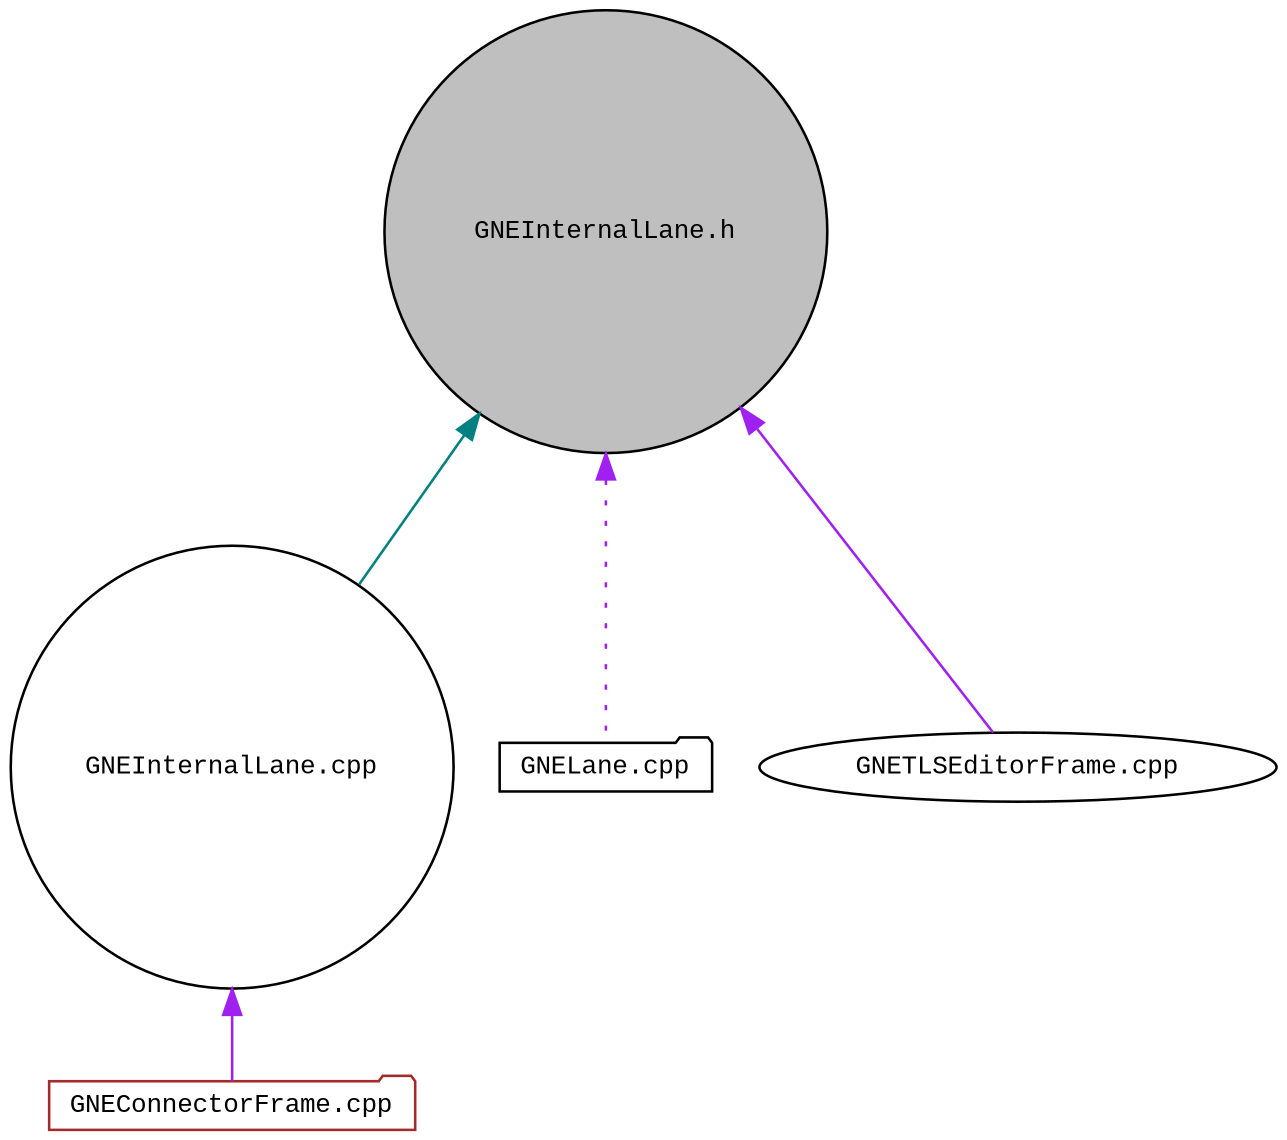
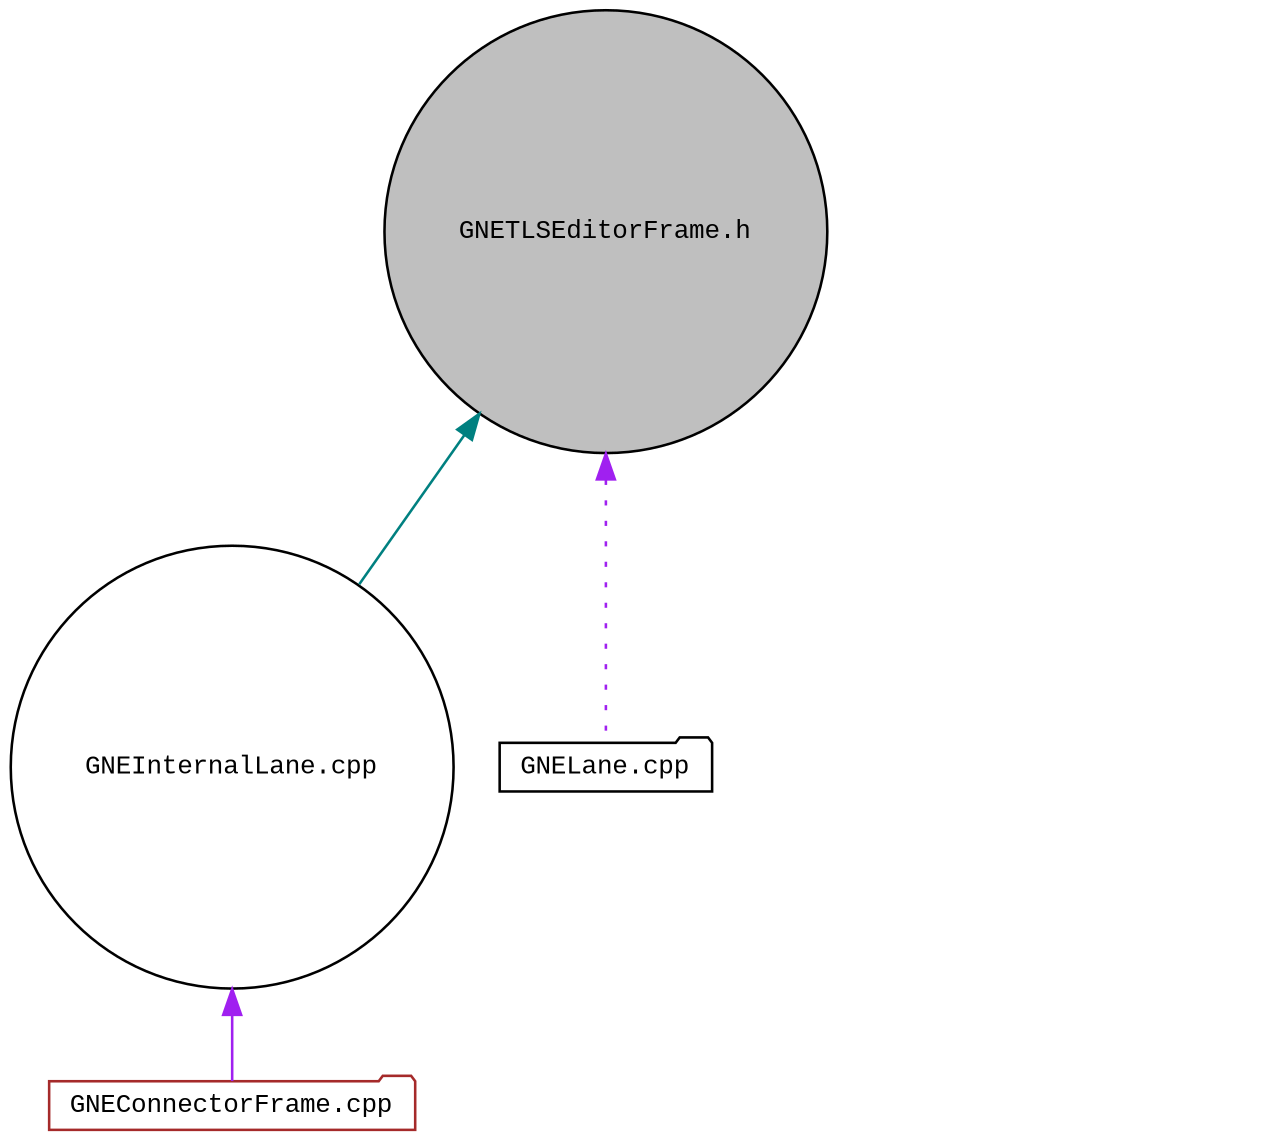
node "GNEInternalLane.h": label "GNEInternalLane.h" -> "GNETLSEditorFrame.h"
node "GNETLSEditorFrame.cpp": removed
